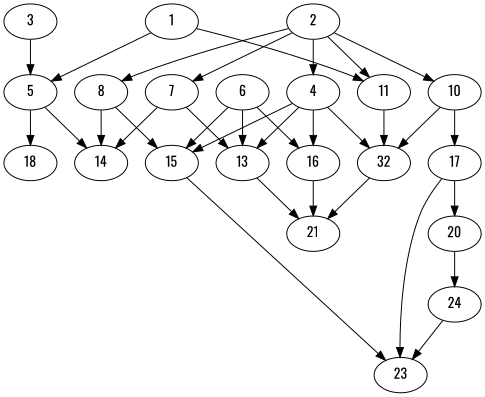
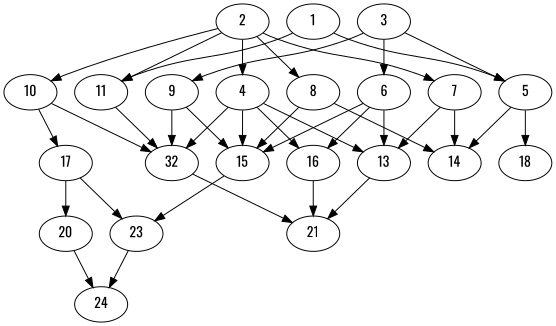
edge "3" -> "6": added
node "9": added
edge "24" -> "23": reversed
